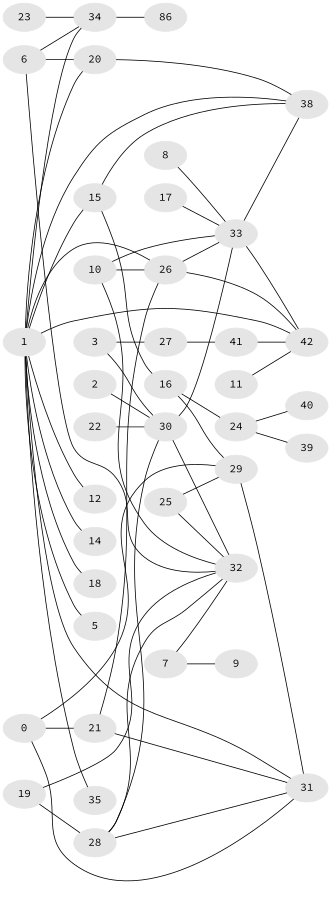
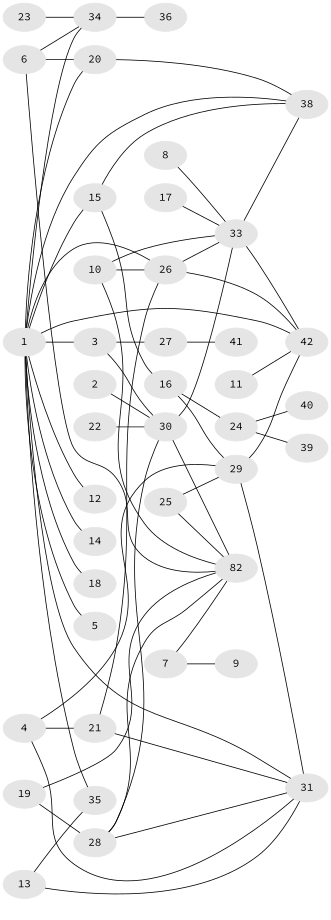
node "86": label "86" -> "36"
edge "1" -- "3": added
edge "41" -- "42": now "29" -- "42"
node "32": label "32" -> "82"
node "0": label "0" -> "4"
node "13": added
